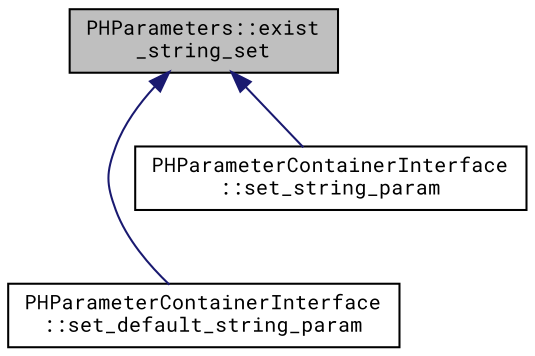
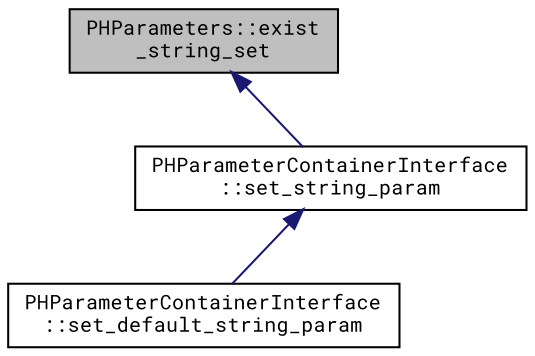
edge "PHParameterContainerInterface ::set_default_string_param" -> "PHParameters::exist _string_set": now "PHParameterContainerInterface ::set_default_string_param" -> "PHParameterContainerInterface ::set_string_param"
